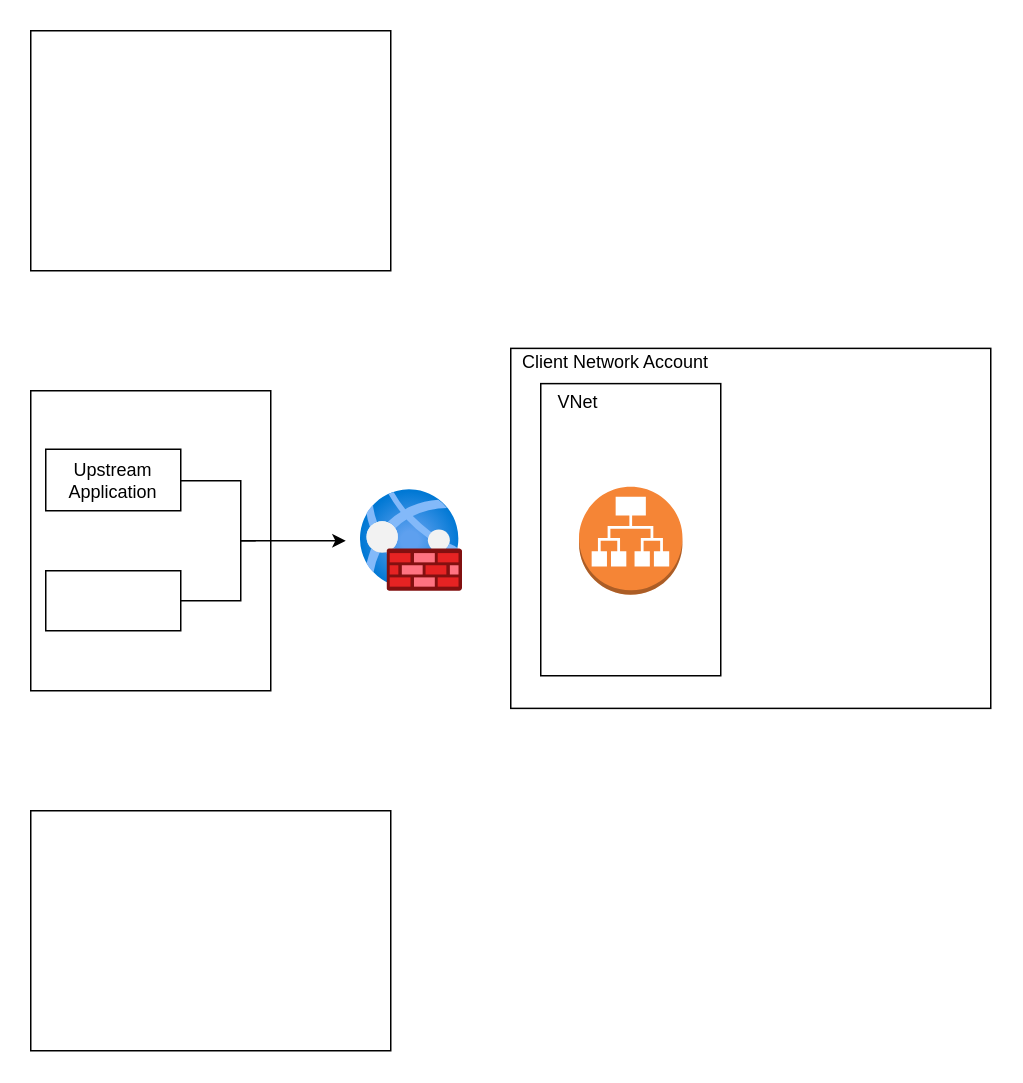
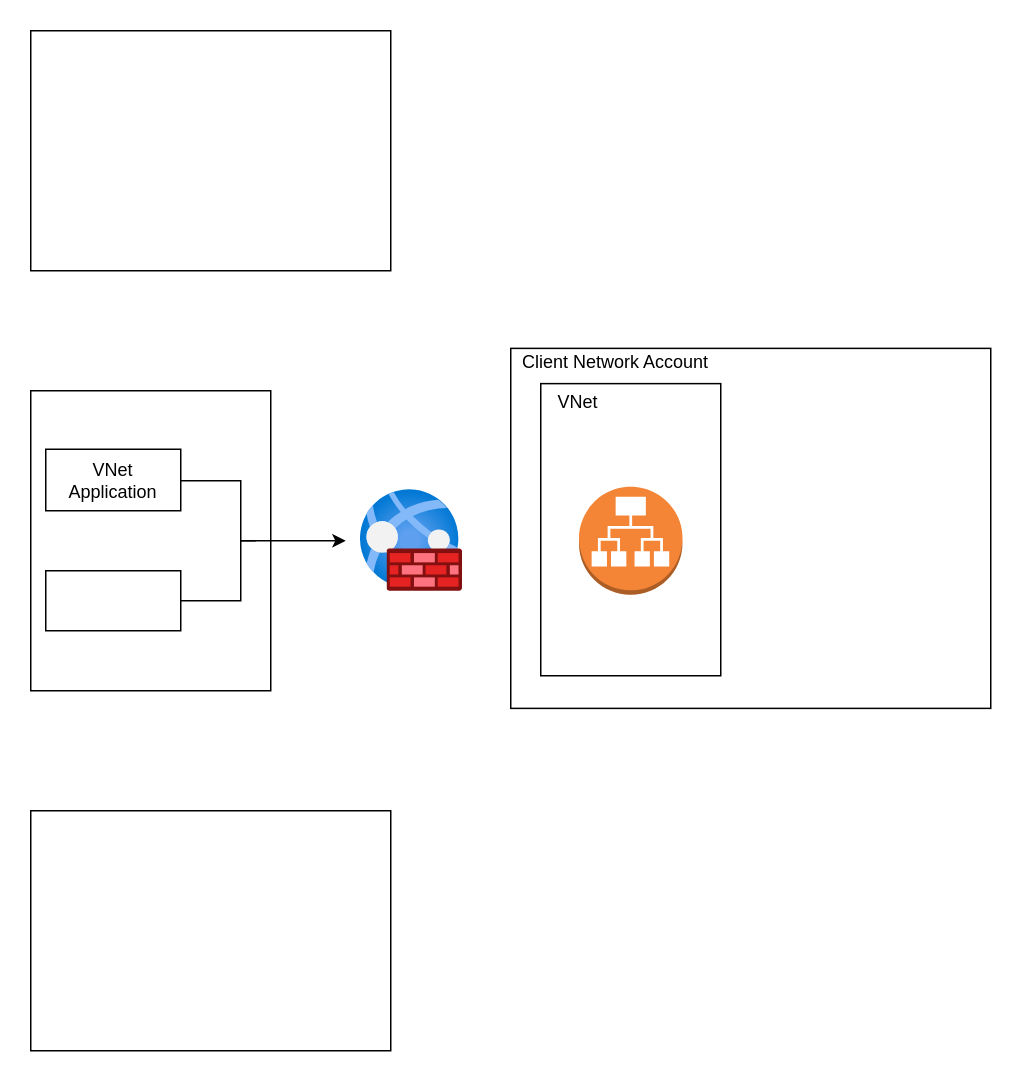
node "Upstream Application": label "Upstream Application" -> "VNet Application"
